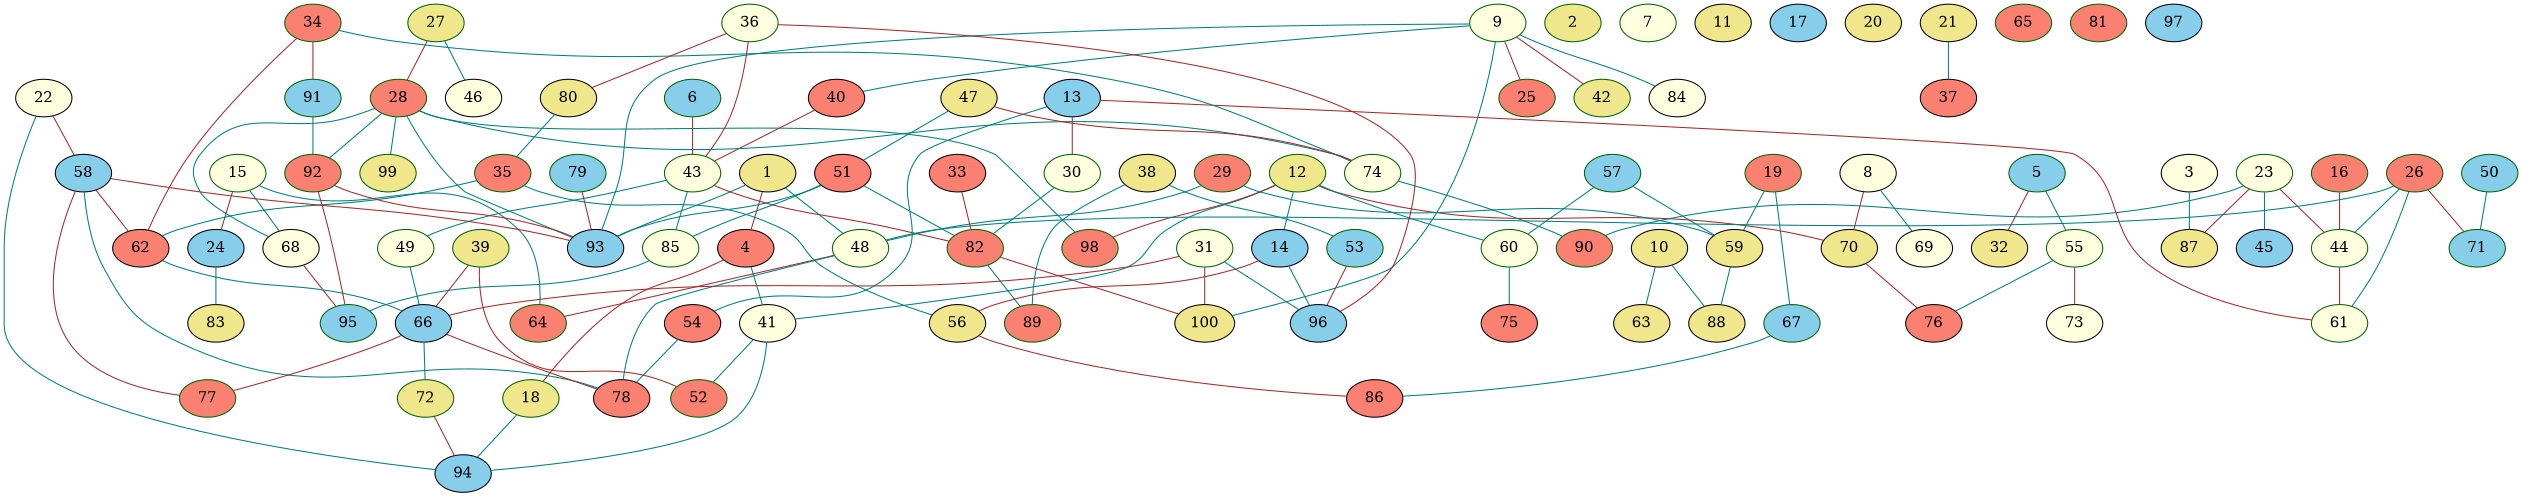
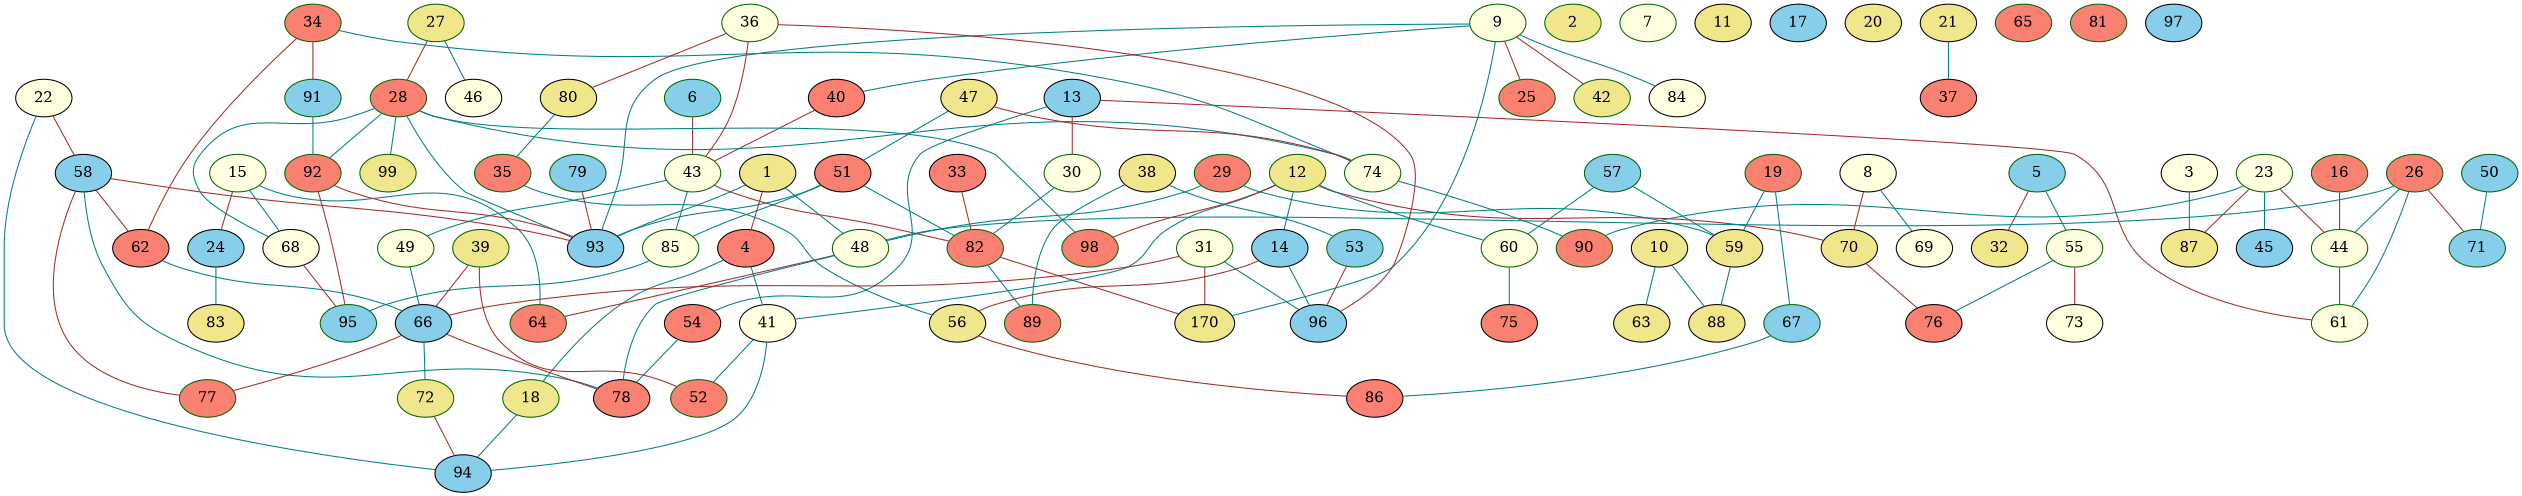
edge "35" -- "62": removed
edge "4" -- "18": color brown -> teal
node "100": label "100" -> "170"
